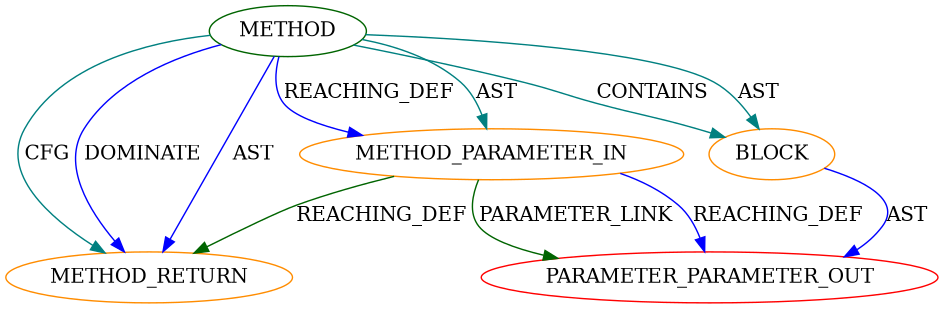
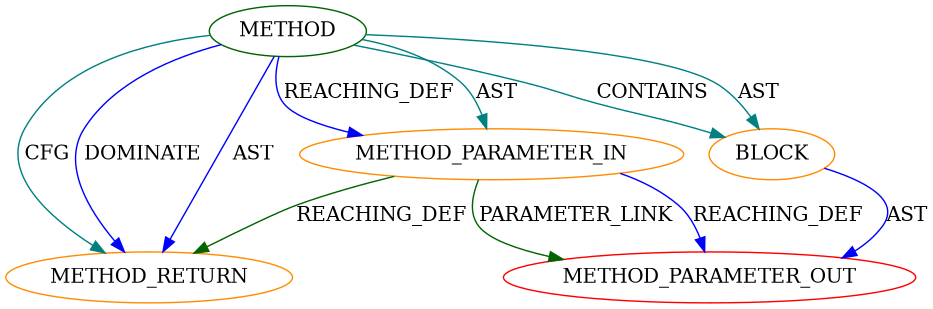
node "PARAMETER_PARAMETER_OUT": label "PARAMETER_PARAMETER_OUT" -> "METHOD_PARAMETER_OUT"
